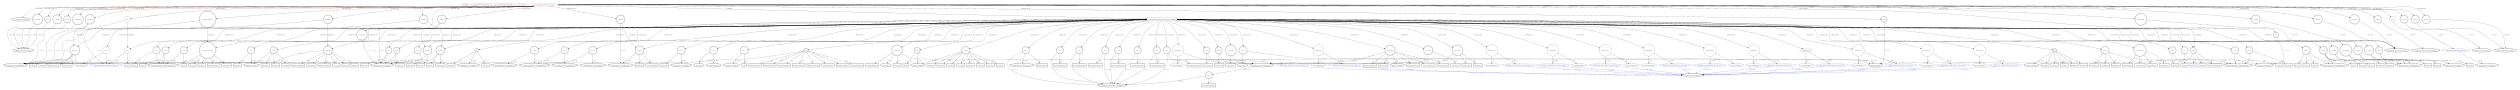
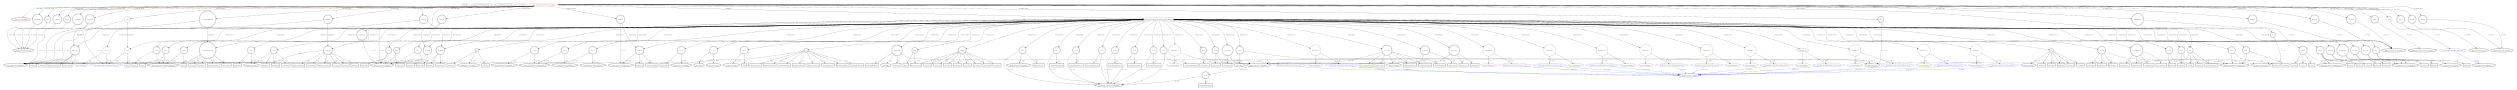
node "javafx.scene.Node": shape ellipse -> box
node "setTitle()": color blue -> black
